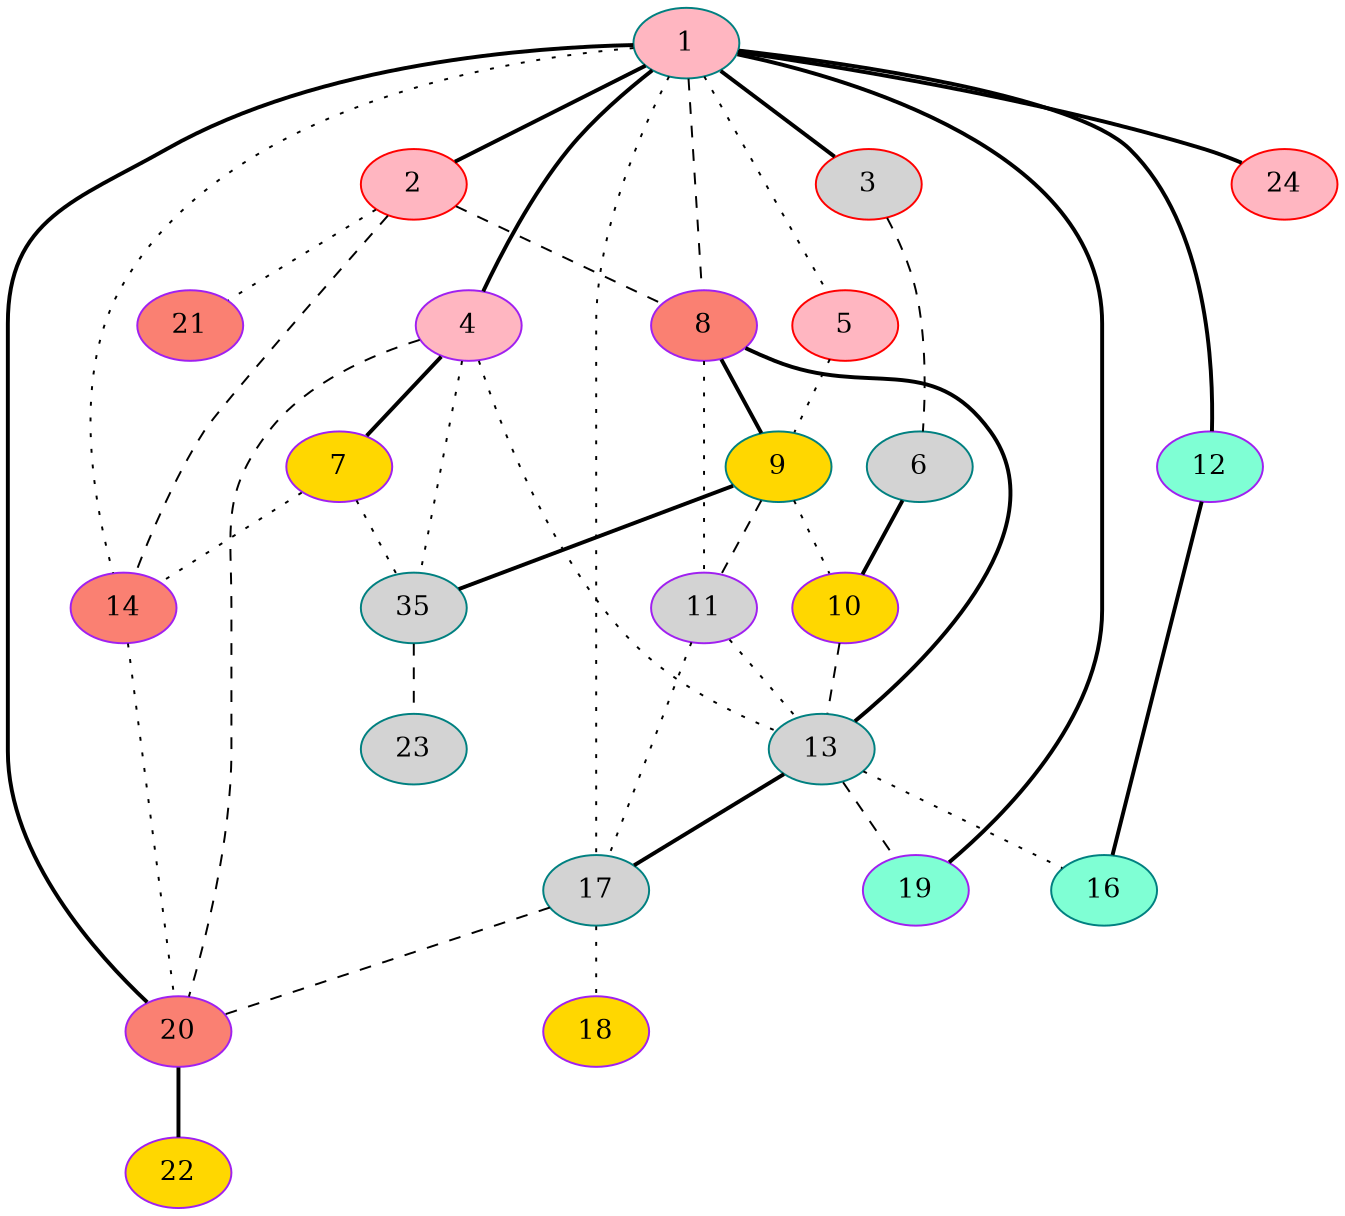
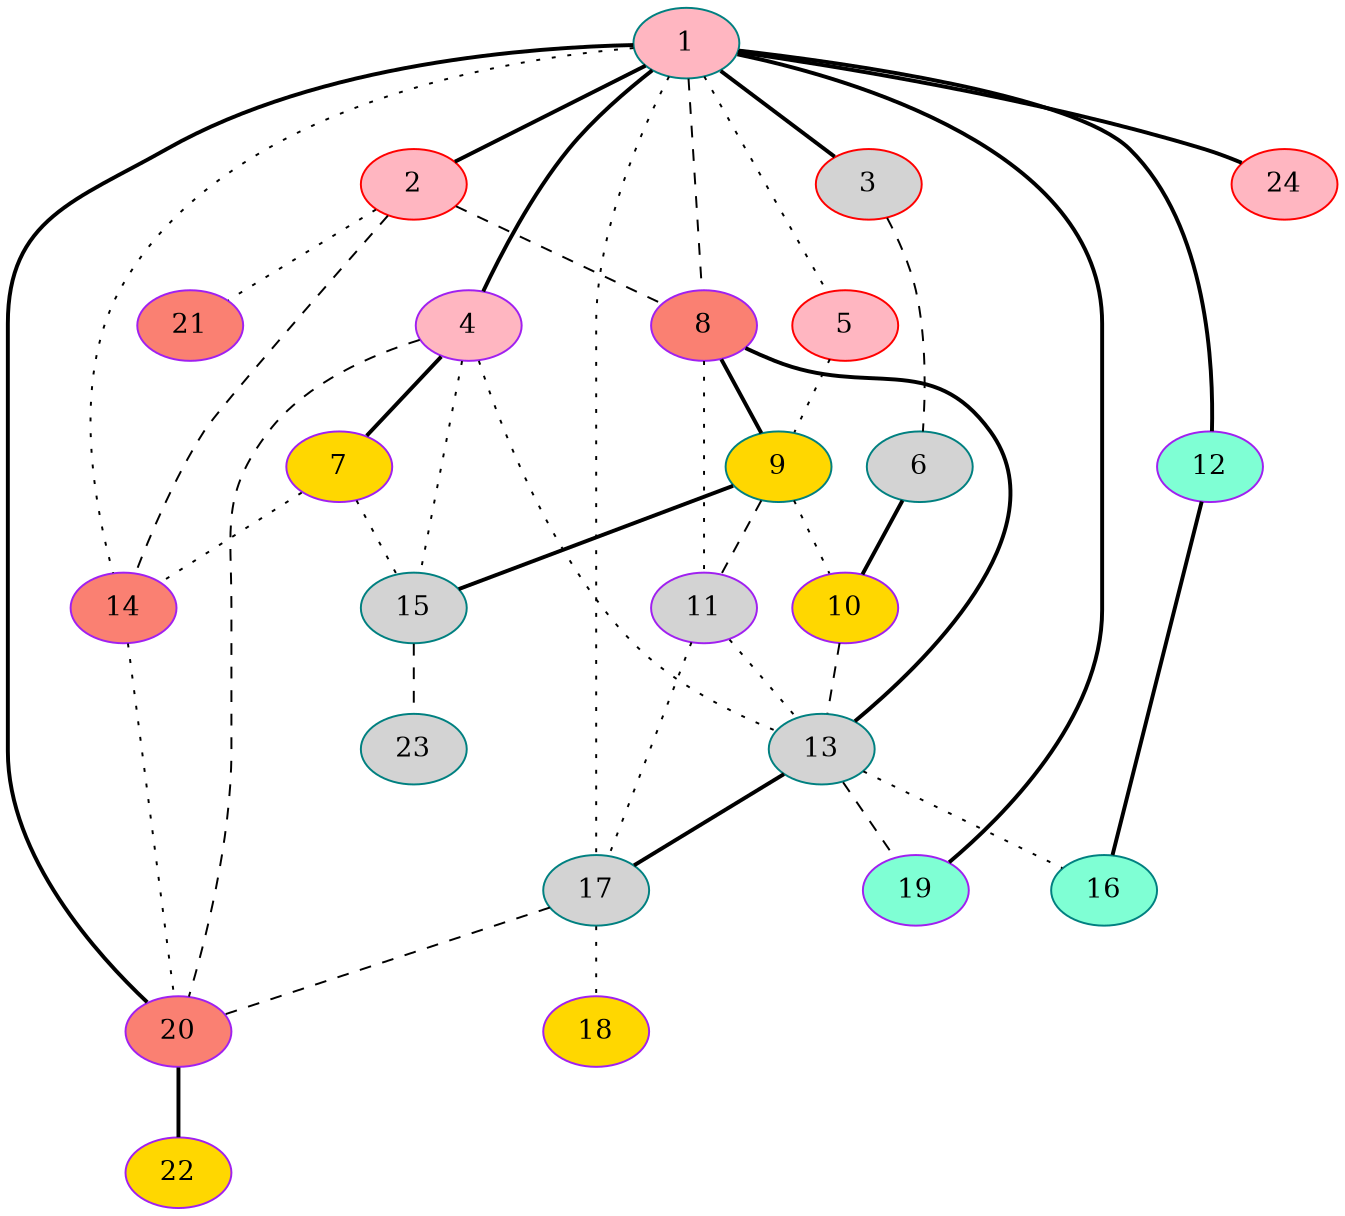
node "35": label "35" -> "15"
